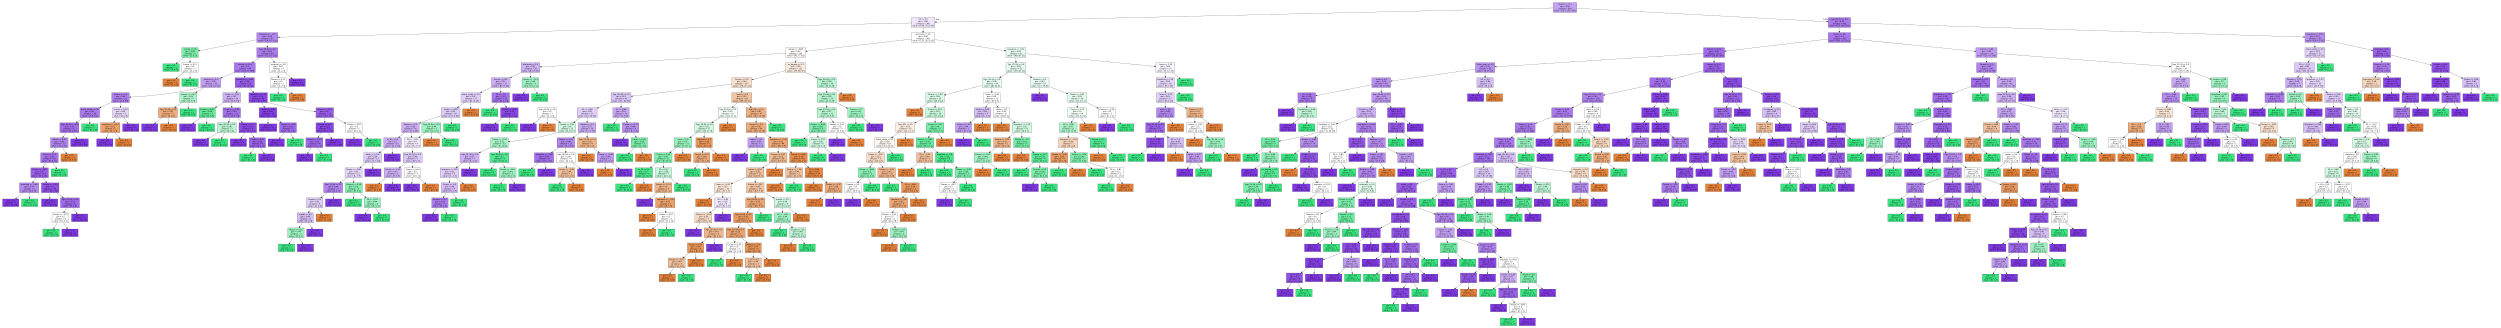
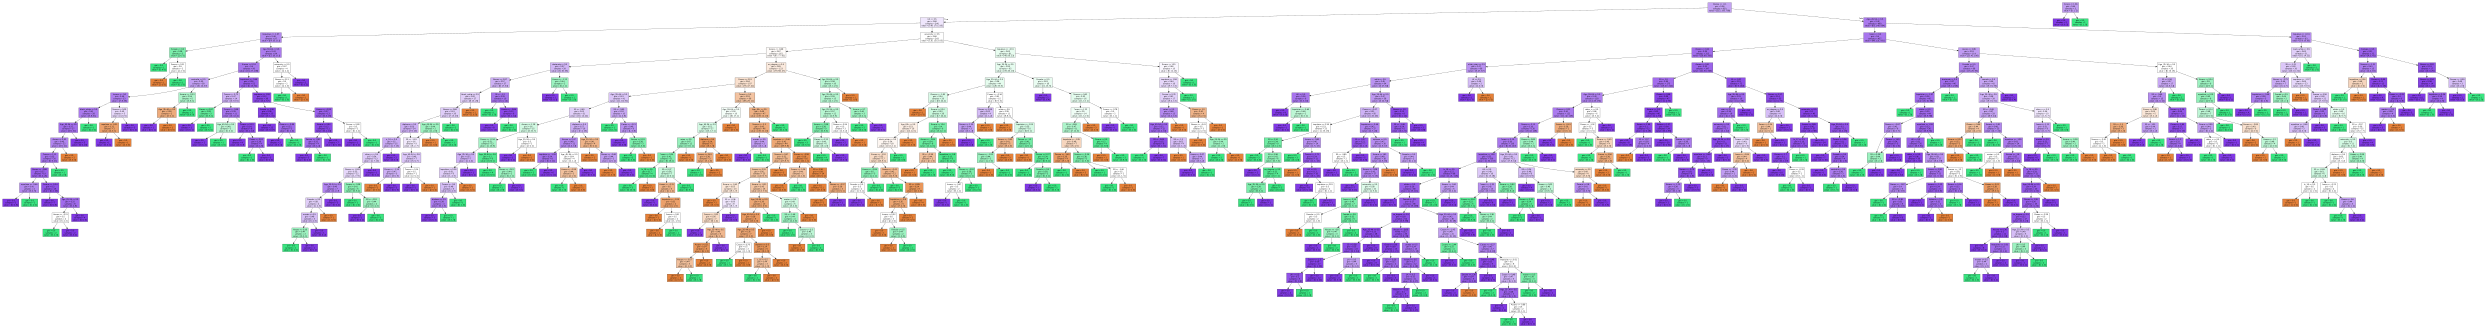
edge "Age_25-34 <= 0.5 gini = 0.5 samples = 2 value = [2, 0, 2]" -> "Ascore <= 1.28 gini = 0.6 samples = 15 value = [3, 10, 7]": reversed
node "Ascore <= 0.85 gini = 0.06 samples = 37 value = [0, 2, 58]": fillcolor #ddc9f8 -> #8540e6
edge "Oscore <= 1.45 gini = 0.24 samples = 5 value = [0, 1, 6]" -> "Oscore <= 1.06 gini = 0.44 samples = 3 value = [0, 1, 2]": now "Oscore <= 1.45 gini = 0.24 samples = 5 value = [0, 1, 6]" -> "SS <= 0.58 gini = 0.44 samples = 3 value = [0, 2, 1]"
